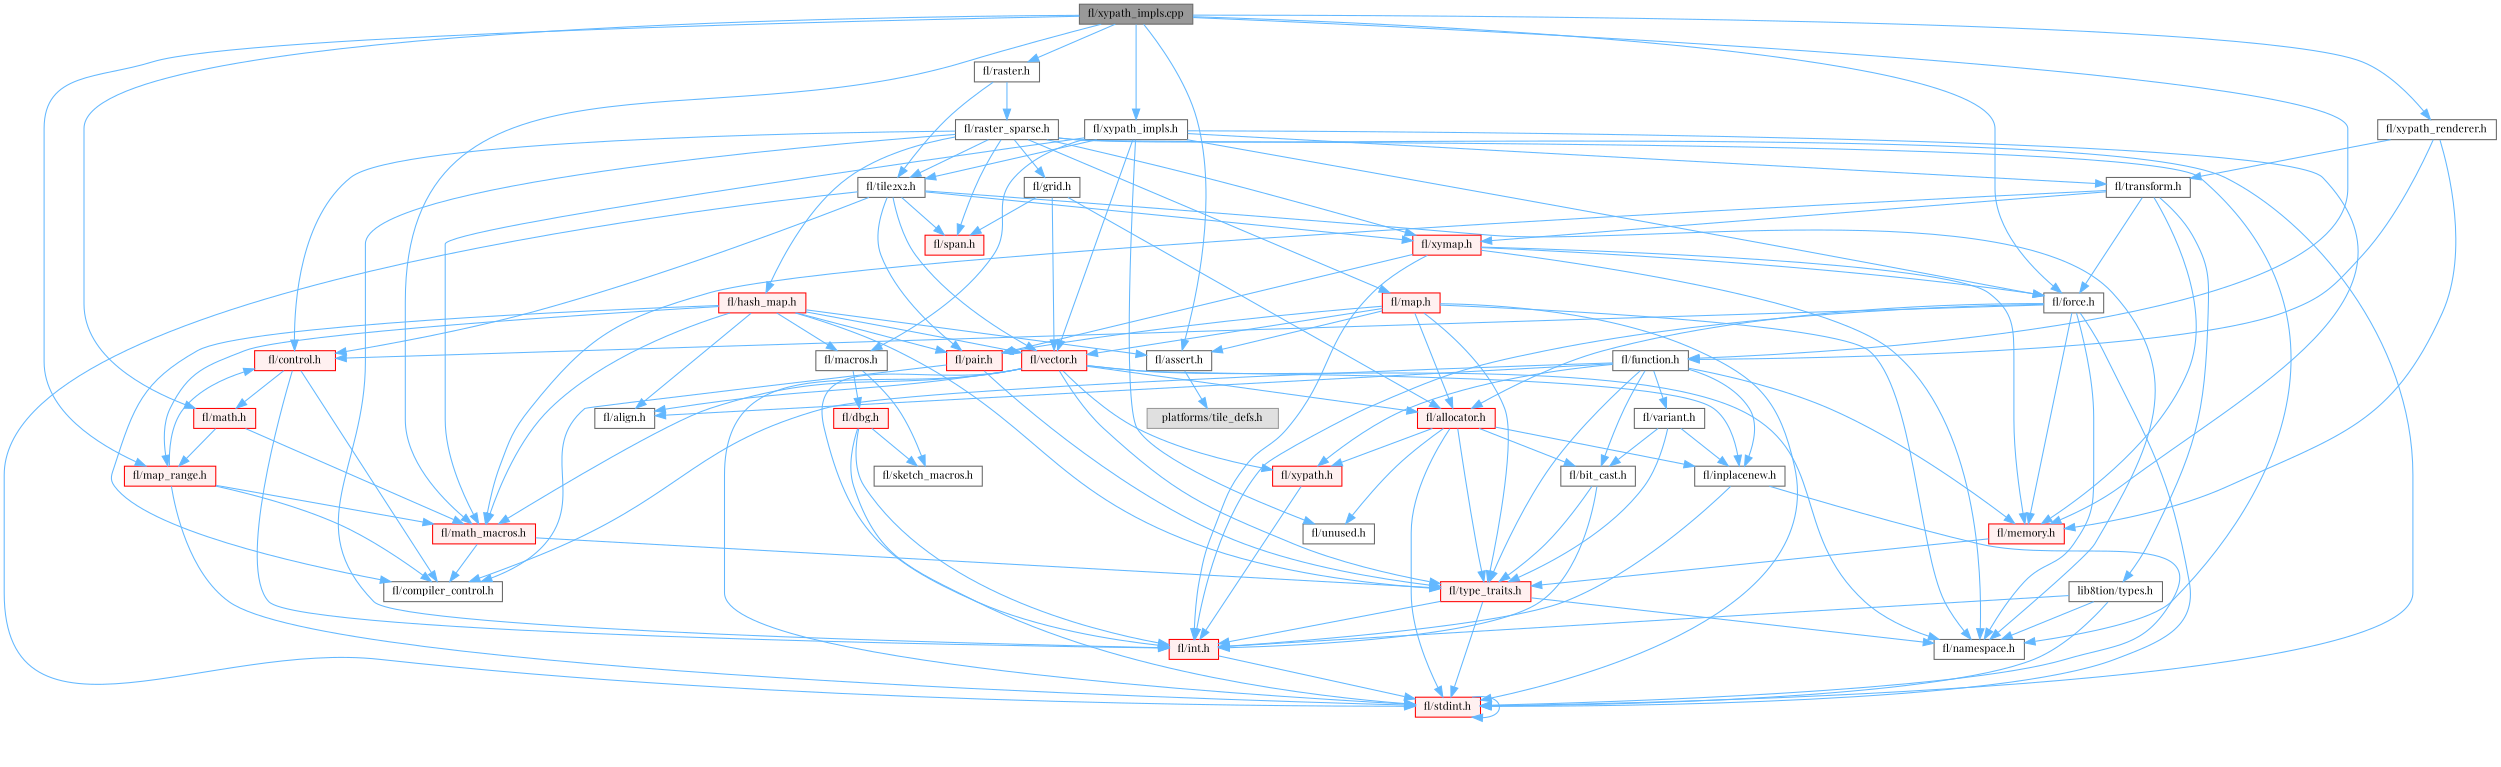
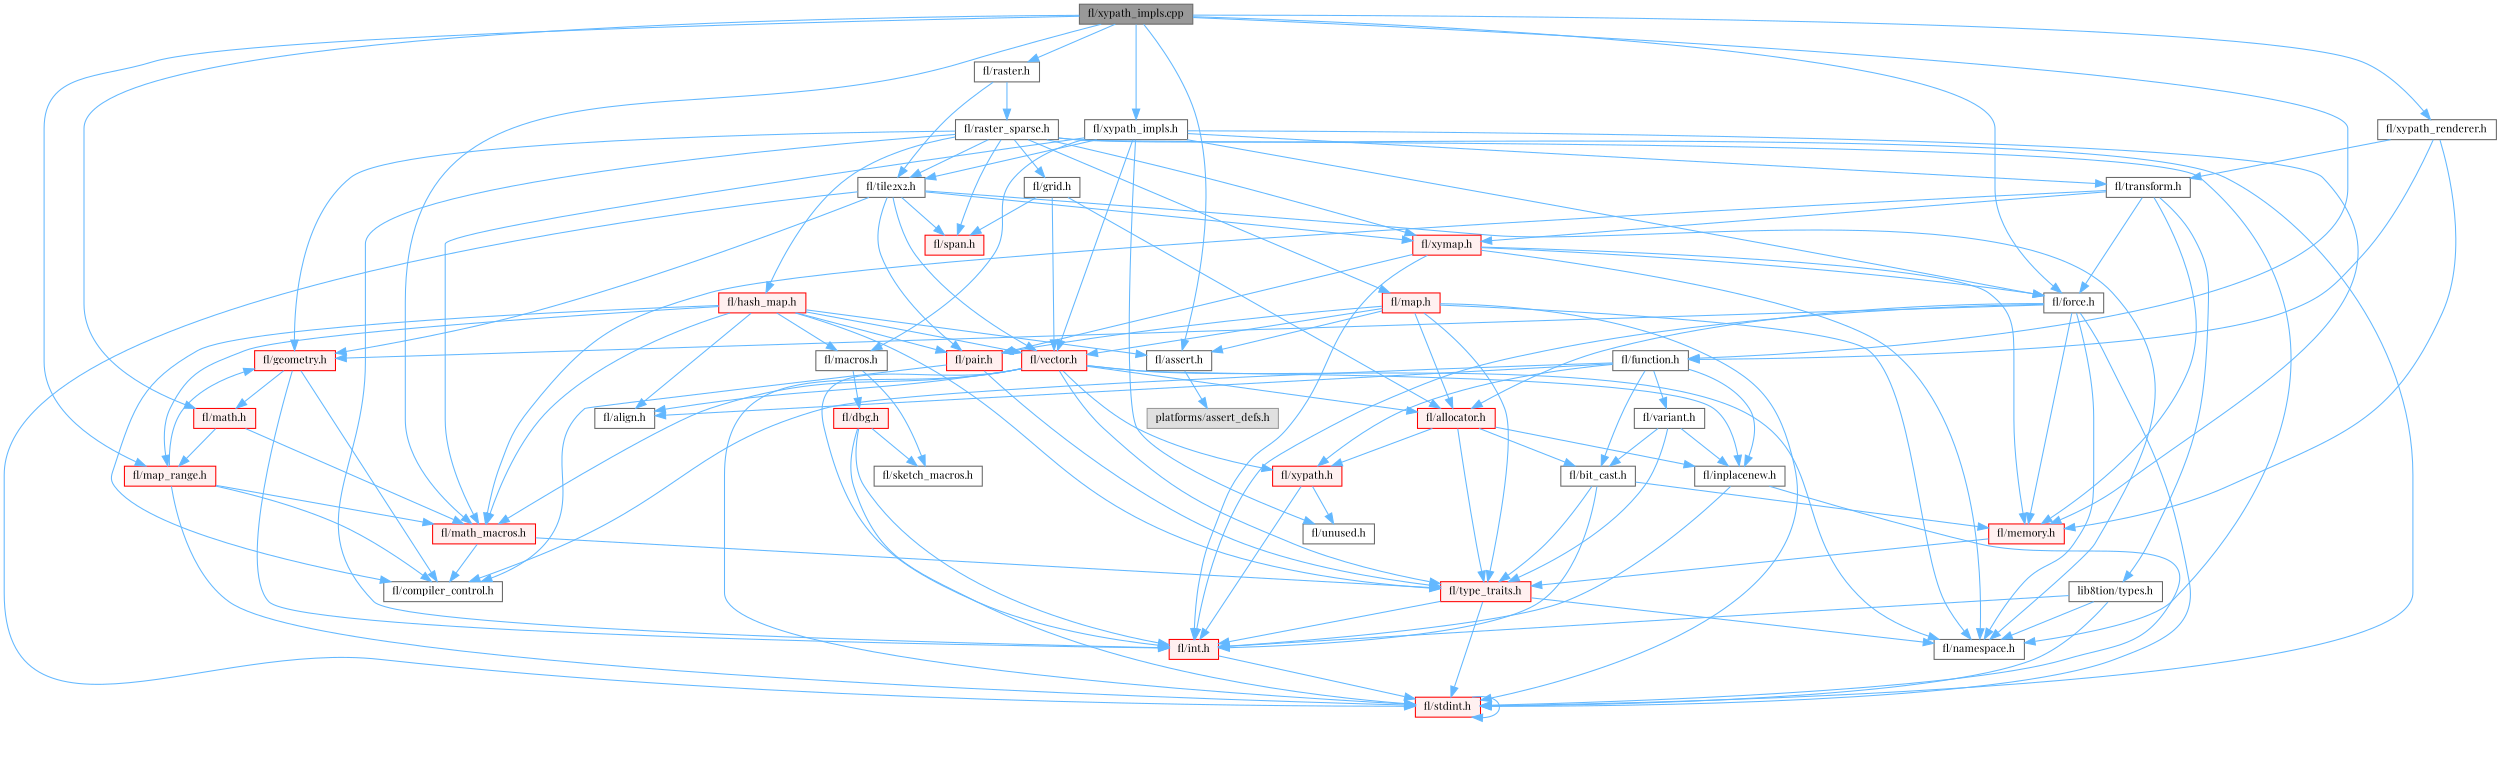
node "fl/control.h": label "fl/control.h" -> "fl/geometry.h"
node "platforms/tile_defs.h": label "platforms/tile_defs.h" -> "platforms/assert_defs.h"
edge "fl/function.h" -> "fl/memory.h": now "fl/bit_cast.h" -> "fl/memory.h"
edge "fl/function.h" -> "fl/type_traits.h": removed
edge "fl/allocator.h" -> "fl/unused.h": now "fl/xypath.h" -> "fl/unused.h"
edge "fl/allocator.h" -> "fl/stdint.h": removed
